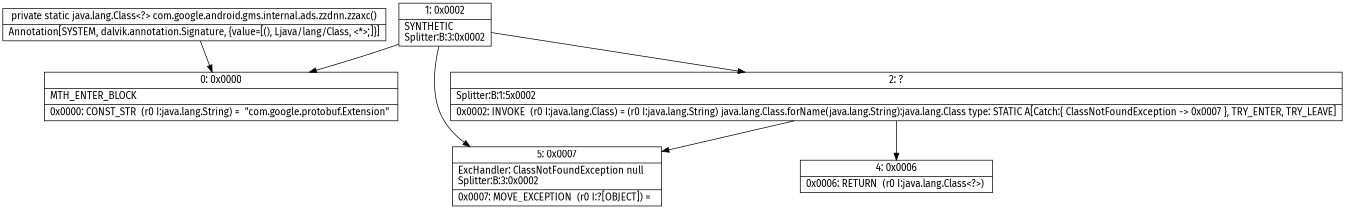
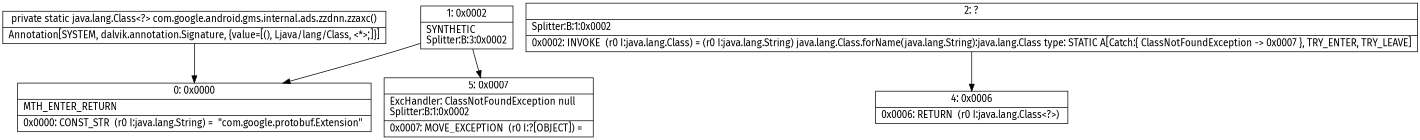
edge "1: 0x0002" -> "2: ?": removed
node "0: 0x0000": text "MTH_ENTER_BLOCK" -> "MTH_ENTER_RETURN"
node "2: ?": text "Splitter:B:1:5x0002" -> "Splitter:B:1:0x0002"
edge "2: ?" -> "5: 0x0007": removed
node "5: 0x0007": text "Splitter:B:3:0x0002" -> "Splitter:B:1:0x0002"
